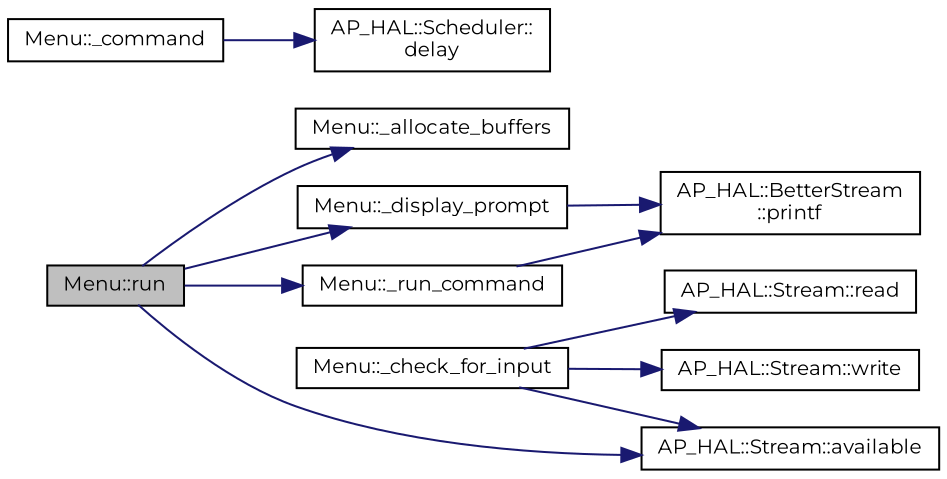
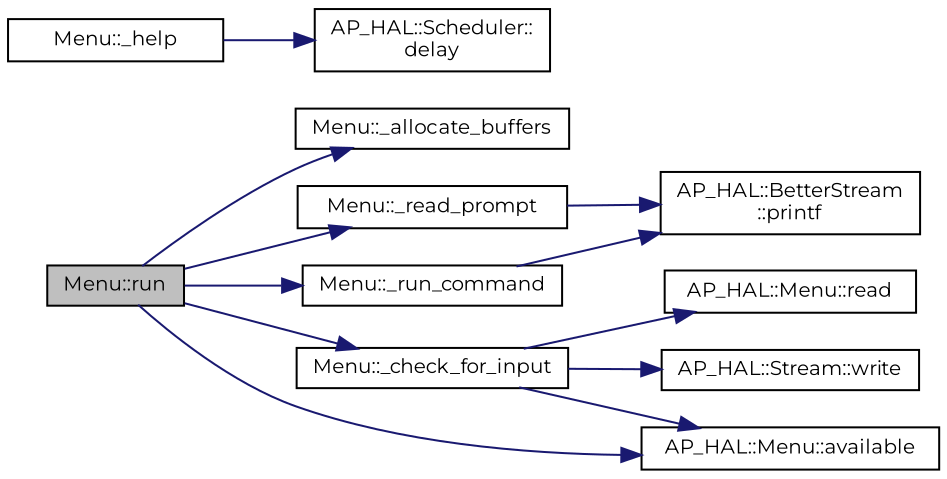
node "Menu::_command": label "Menu::_command" -> "Menu::_help"
node "Menu::_display_prompt": label "Menu::_display_prompt" -> "Menu::_read_prompt"
node "AP_HAL::Stream::read": label "AP_HAL::Stream::read" -> "AP_HAL::Menu::read"
edge "Menu::run" -> "Menu::_check_for_input": added
node "AP_HAL::Stream::available": label "AP_HAL::Stream::available" -> "AP_HAL::Menu::available"
